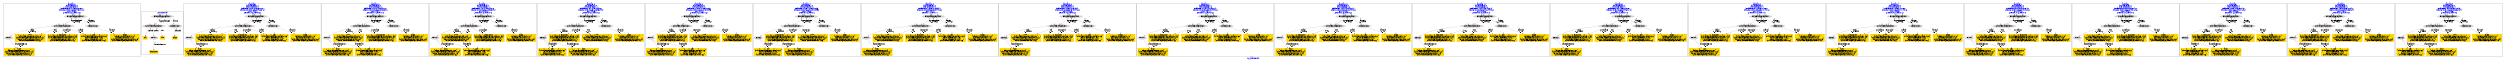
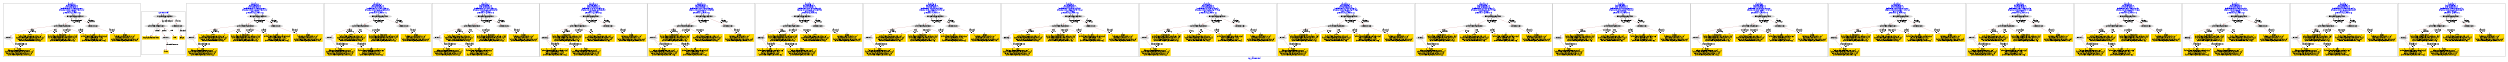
node "year": label "year" -> "biographicalInformation"
node "description": label "description" -> "artist"
